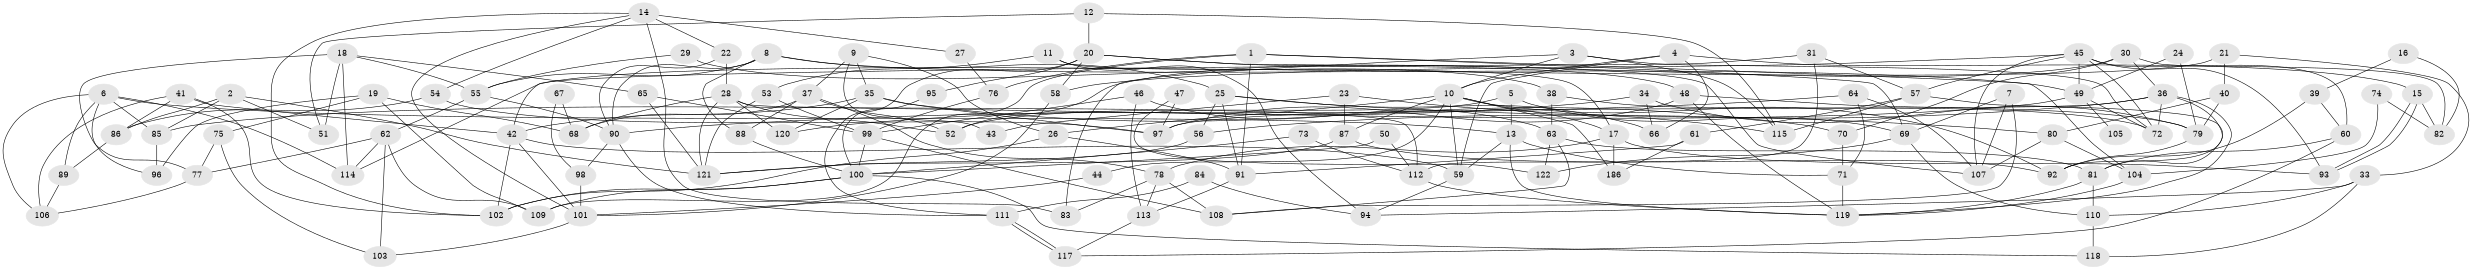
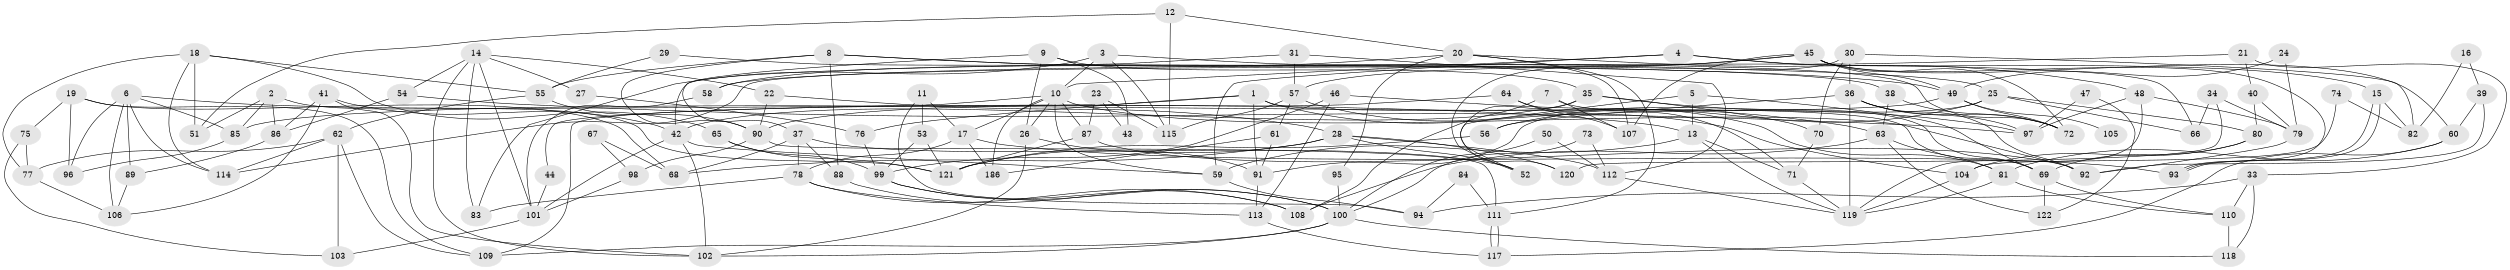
edge "80" -- "107": now "80" -- "69"
